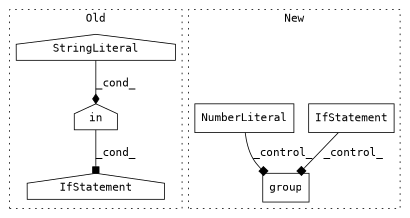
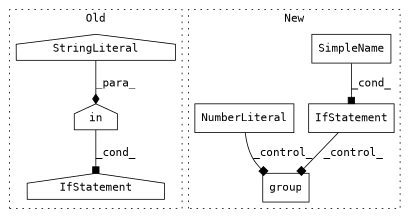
node "SimpleName": added
edge "StringLiteral" -> "in": label "_cond_" -> "_para_"
